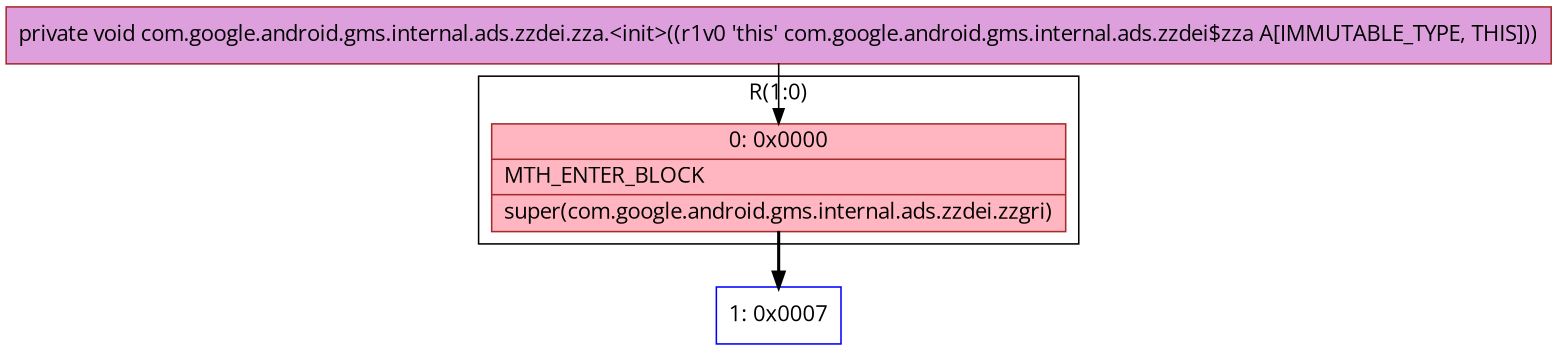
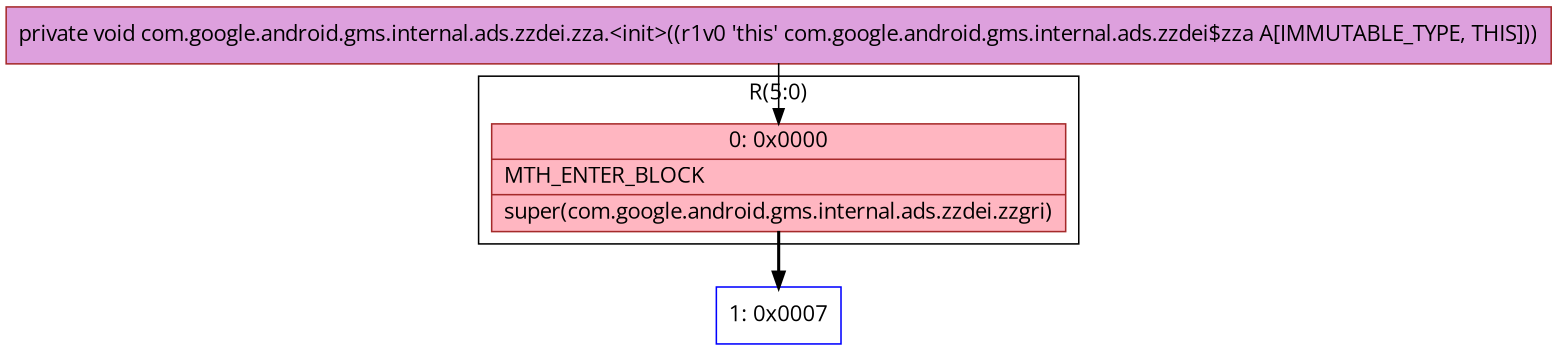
cluster "R(1:0)": label "R(1:0)" -> "R(5:0)"
